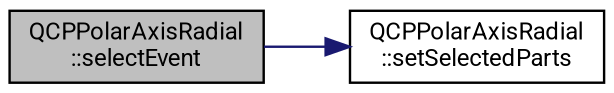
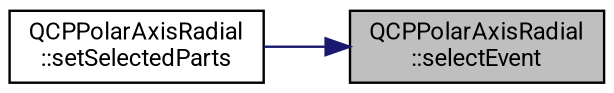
edge "QCPPolarAxisRadial ::selectEvent" -> "QCPPolarAxisRadial ::setSelectedParts": reversed
